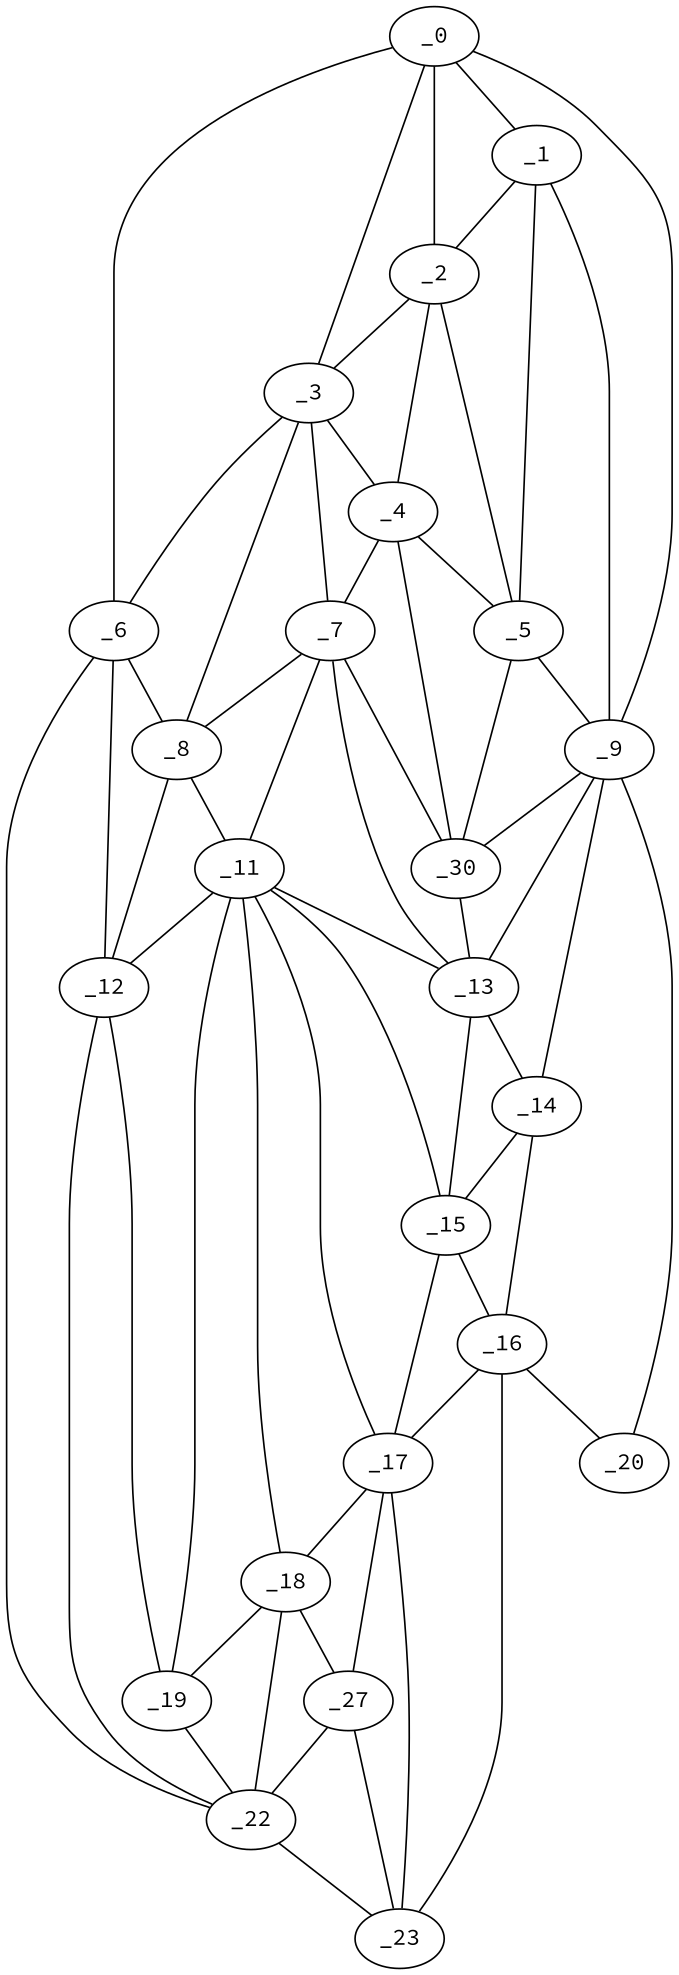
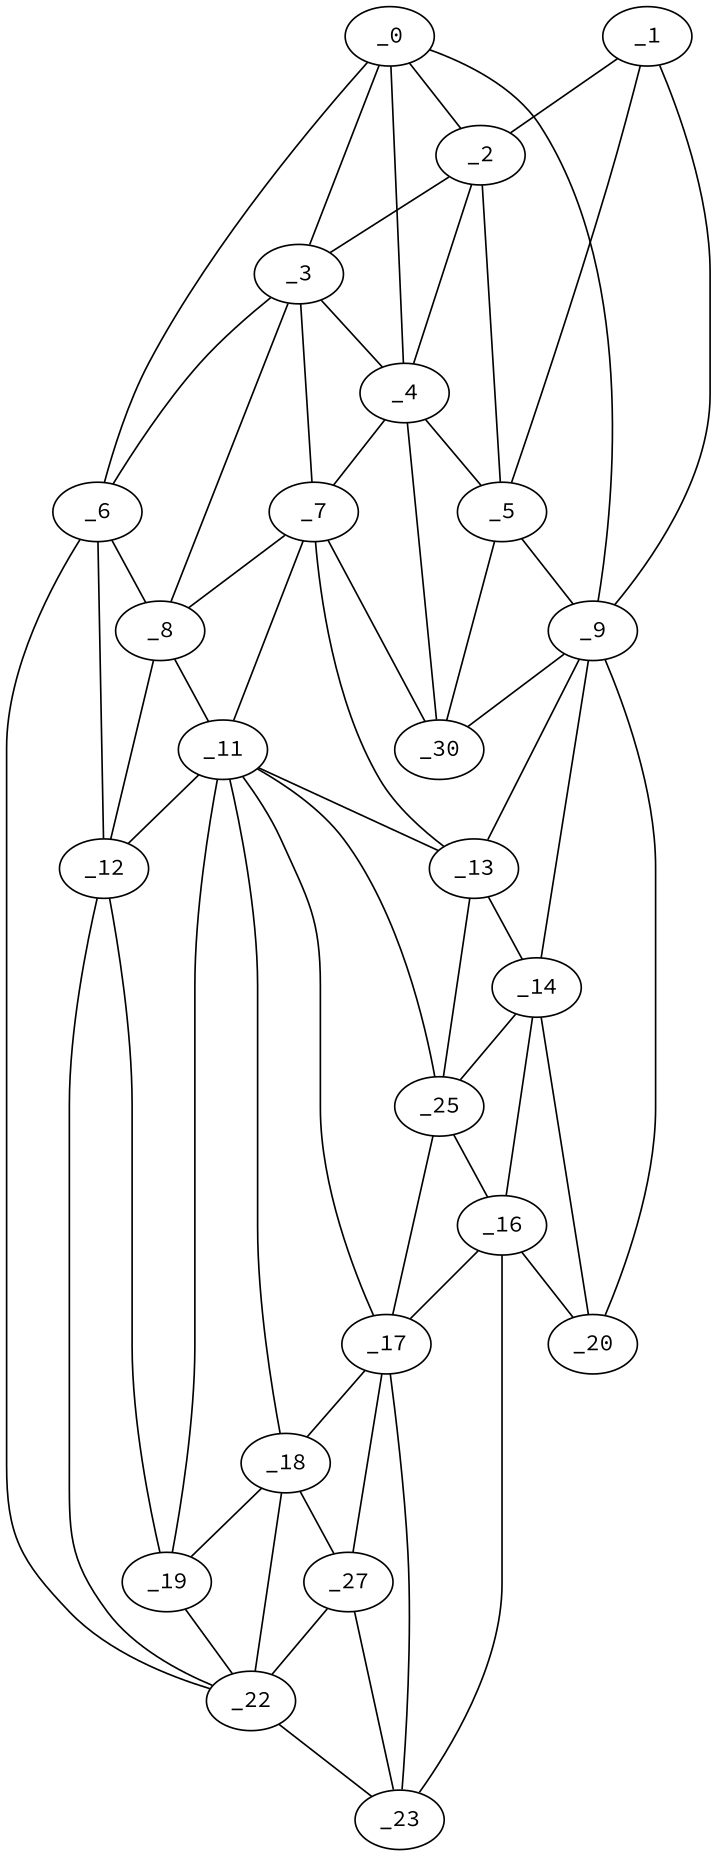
edge "_0" -- "_1": now "_0" -- "_4"
edge "_30" -- "_13": removed
edge "_14" -- "_20": added
node "_15": label "_15" -> "_25"
